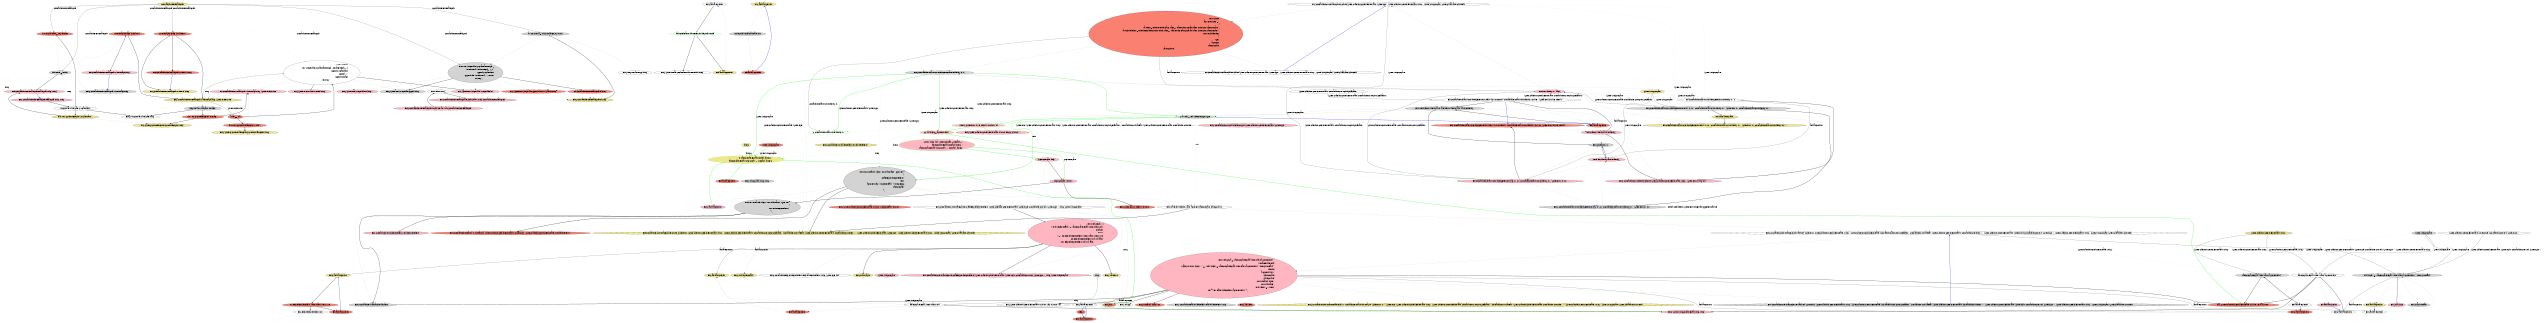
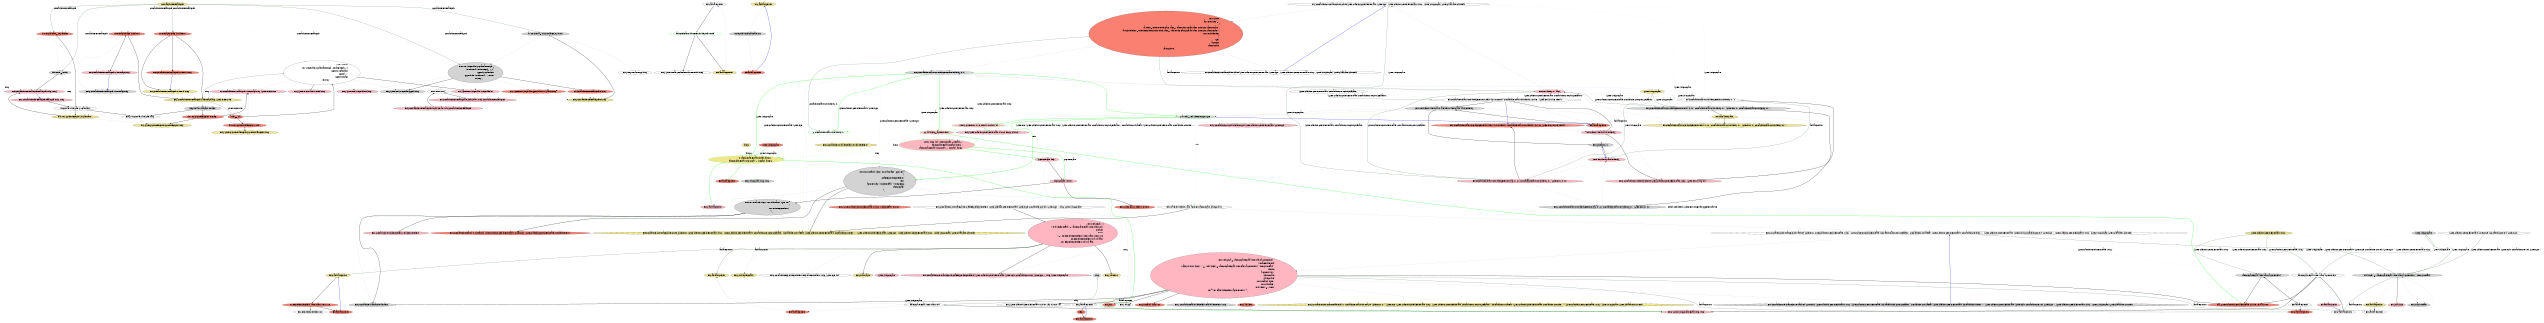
edge "14: Entry System.Func<T1, T2, TResult>.Invoke(T1, T2)" -> "66: var firstArg = arguments.First()": style bold -> dotted
